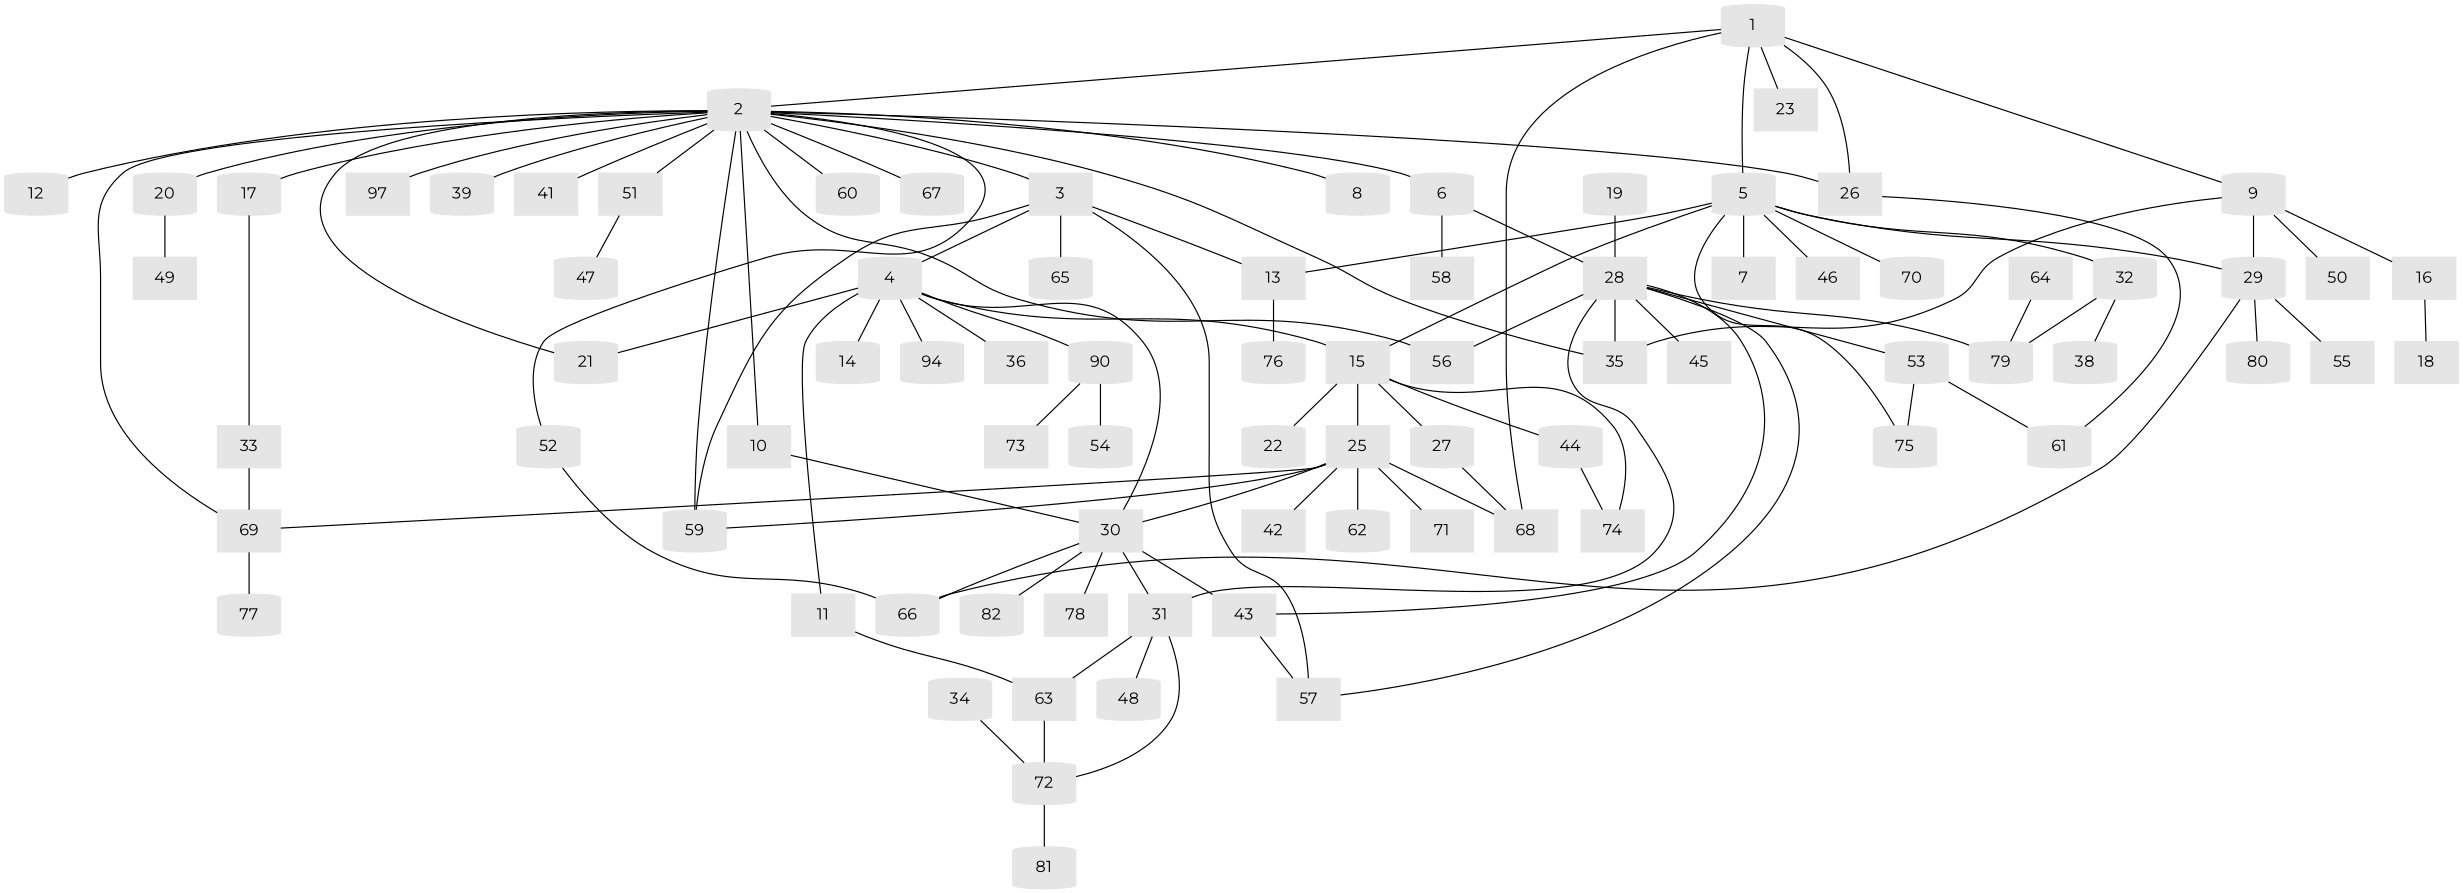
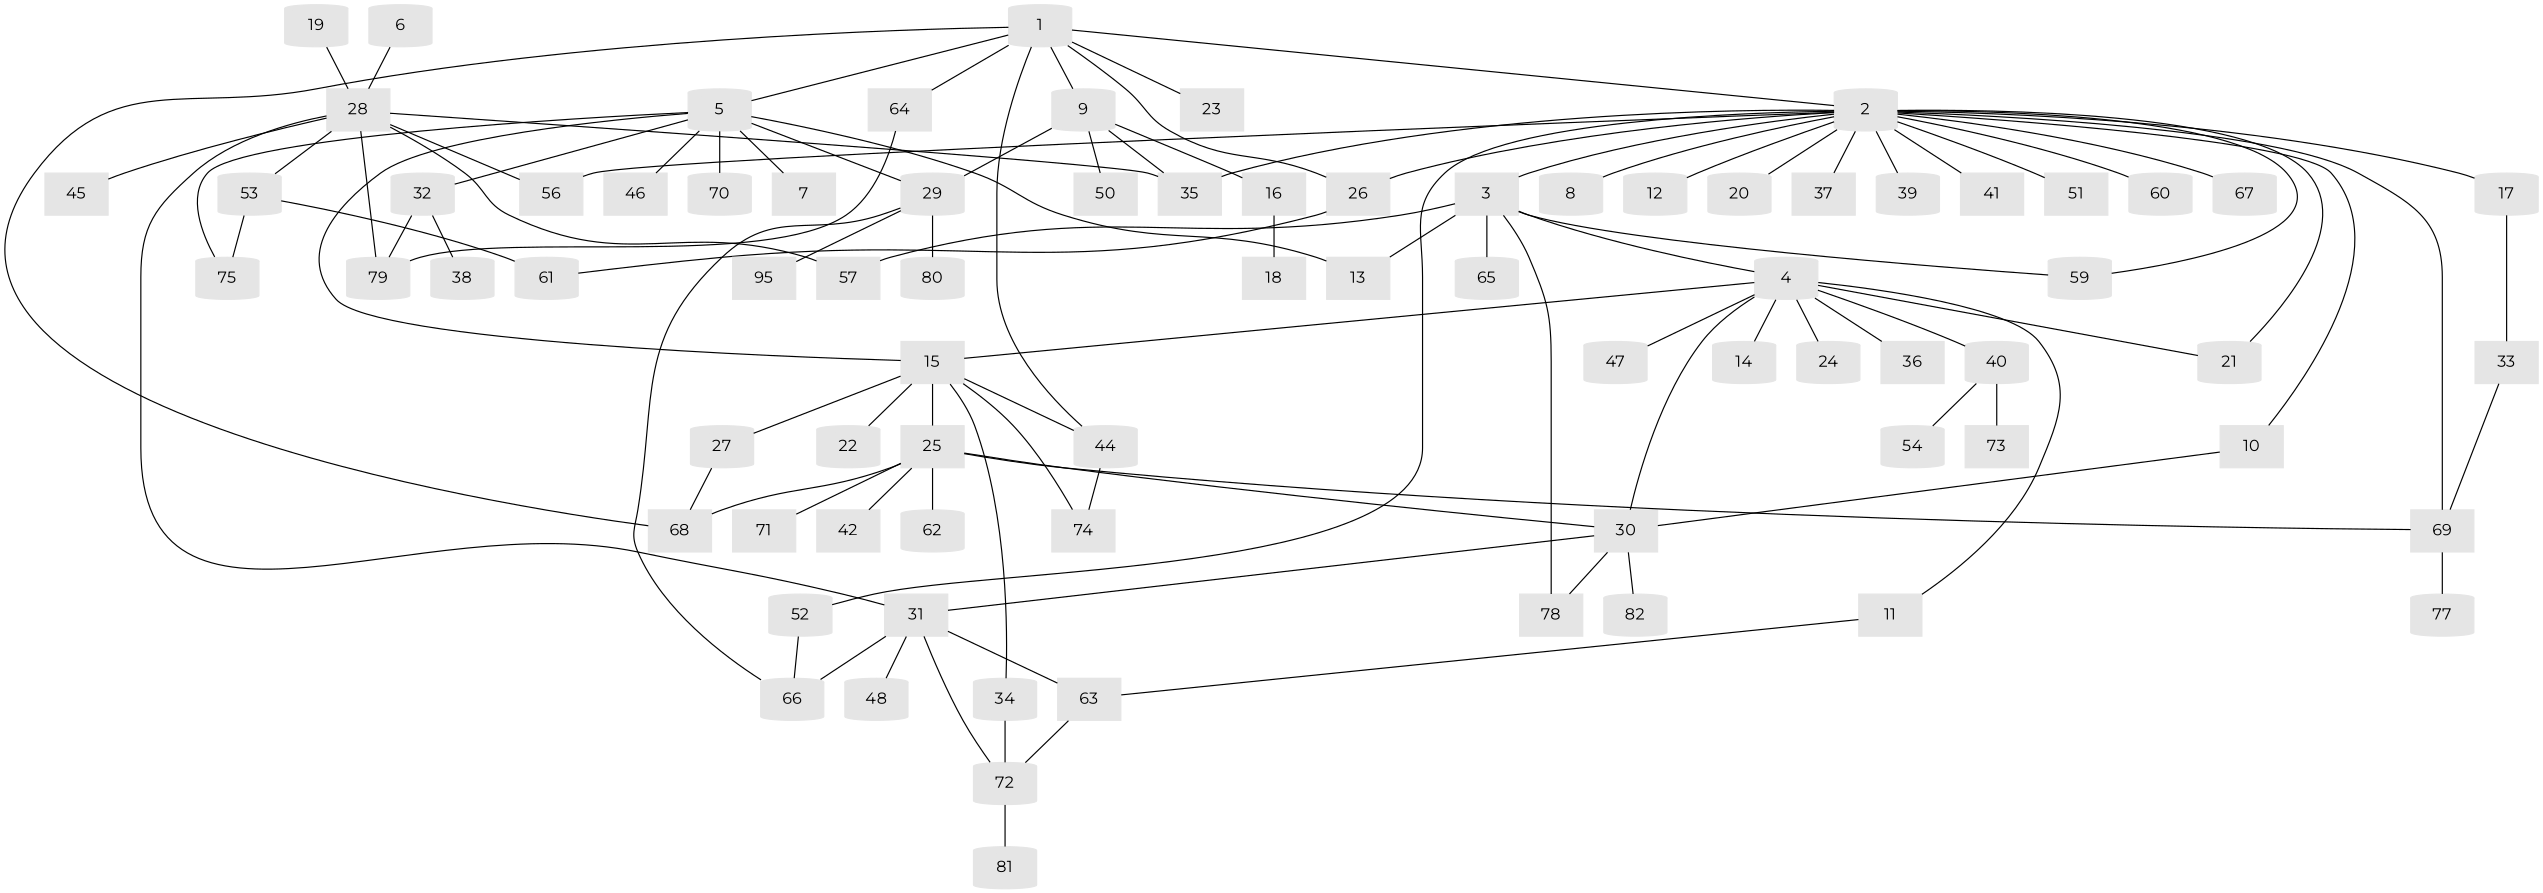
edge "1" -- "64": added
edge "2" -- "6": removed
node "97": label "97" -> "37"
edge "1" -- "44": added
edge "51" -- "47": now "4" -- "47"
node "49": removed
node "58": removed
node "94": label "94" -> "24"
node "90": label "90" -> "40"
node "76": removed
node "55": label "55" -> "95"
edge "3" -- "78": added
edge "25" -- "59": removed
edge "15" -- "34": added
edge "30" -- "66": now "31" -- "66"
node "43": removed
